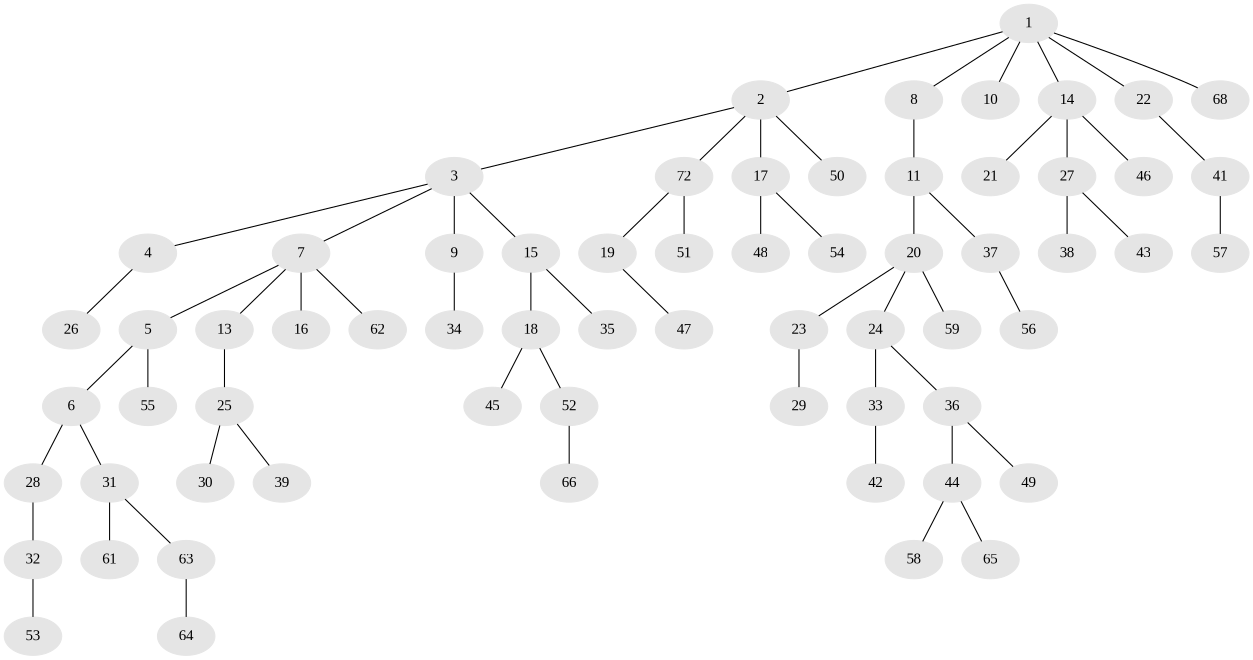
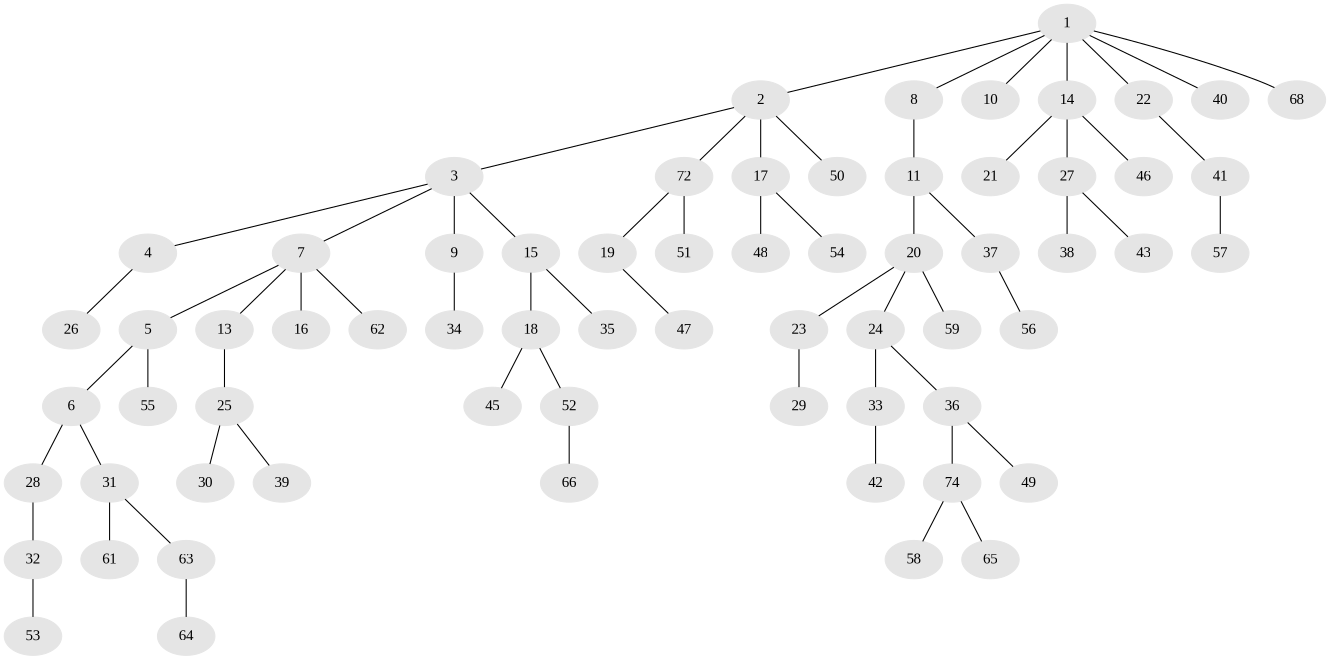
node "40": added
node "44": label "44" -> "74"
